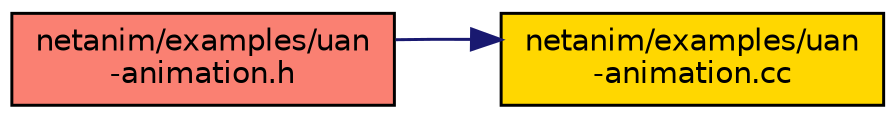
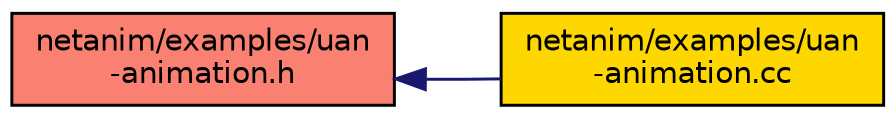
edge "netanim/examples/uan -animation.h" -> "netanim/examples/uan -animation.cc": reversed
